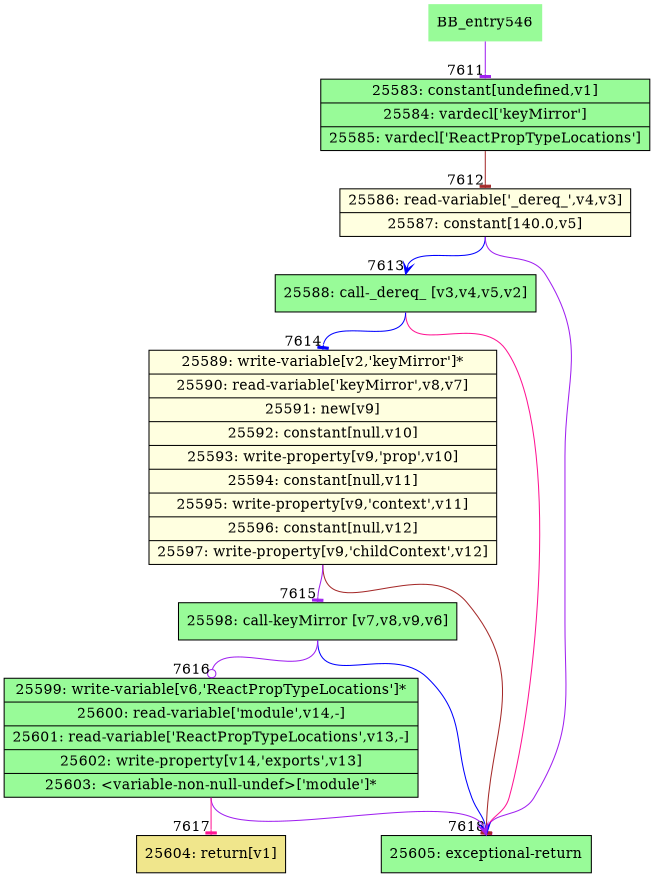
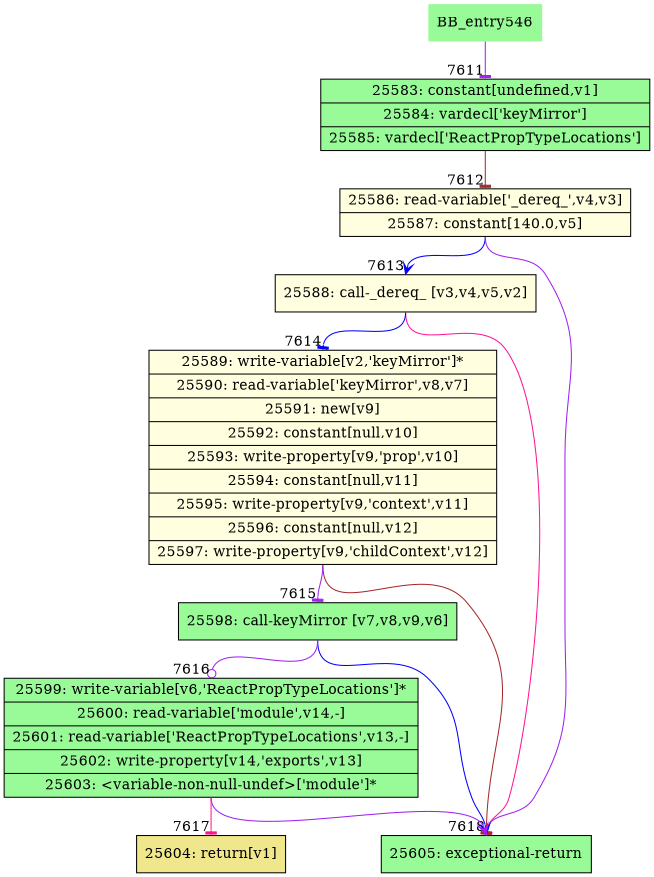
node "25588: call-_dereq_ [v3,v4,v5,v2]": fillcolor palegreen -> lightyellow
